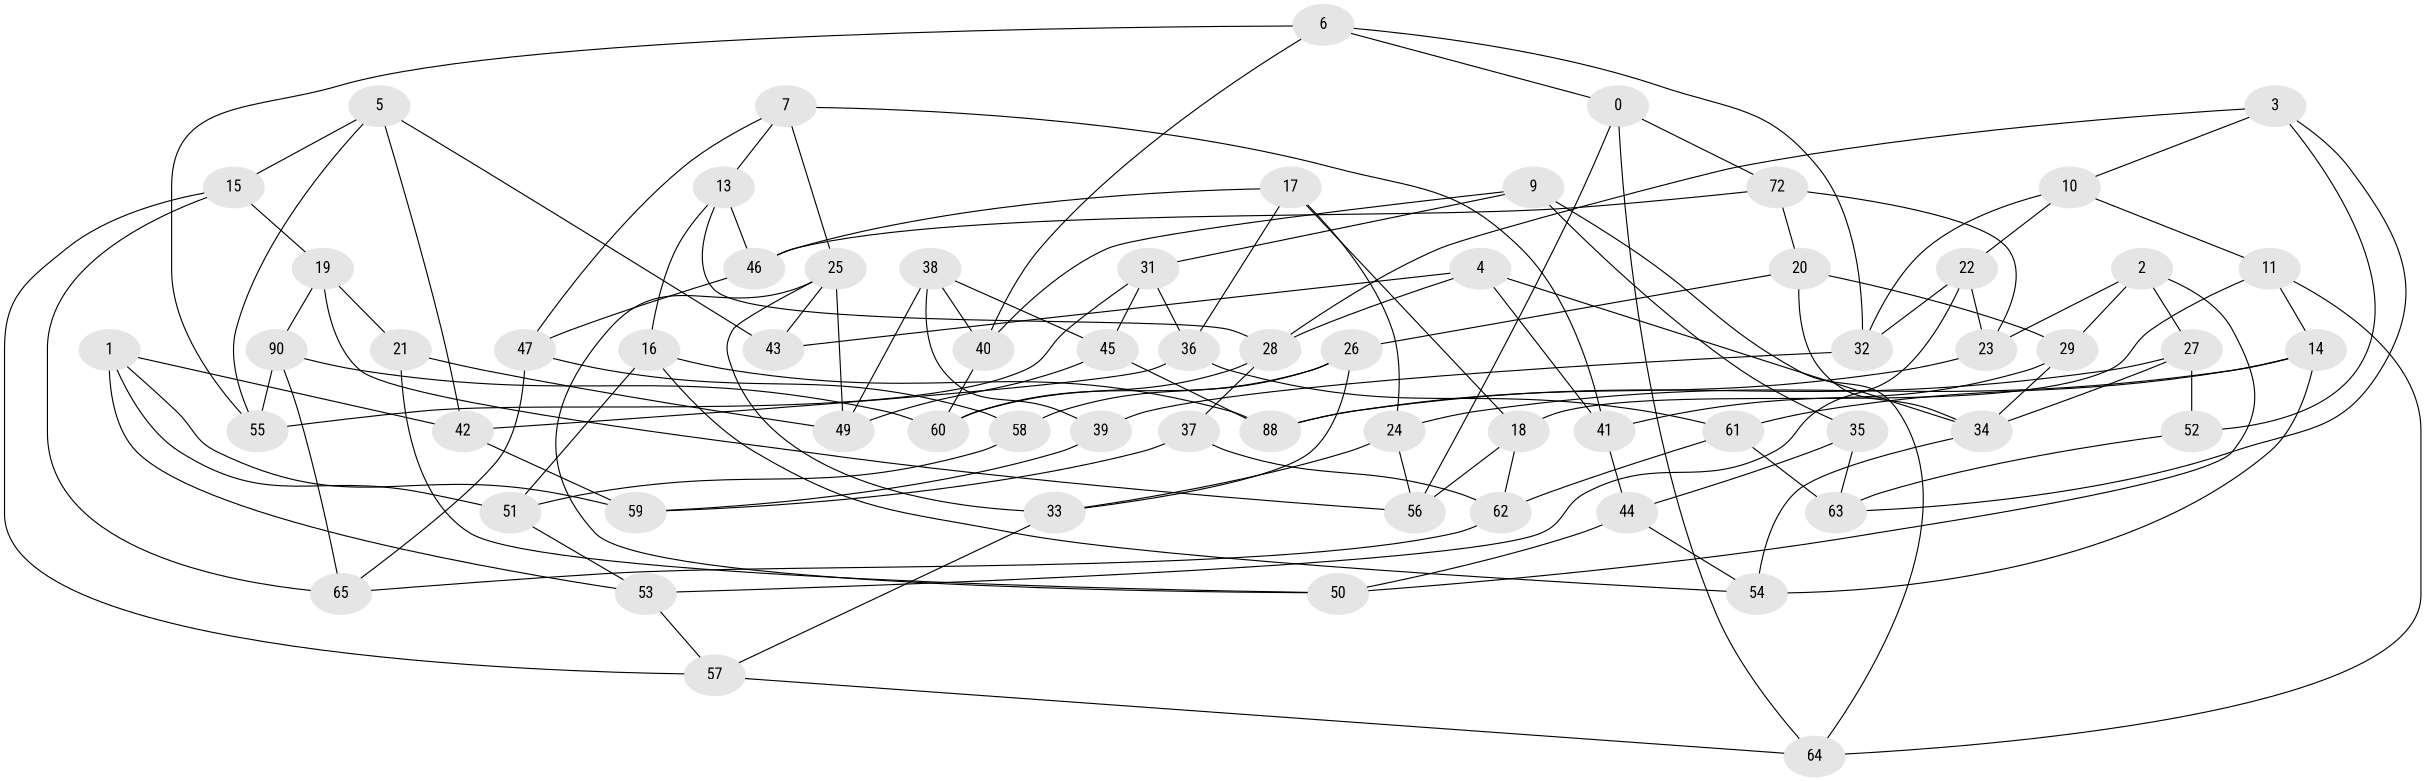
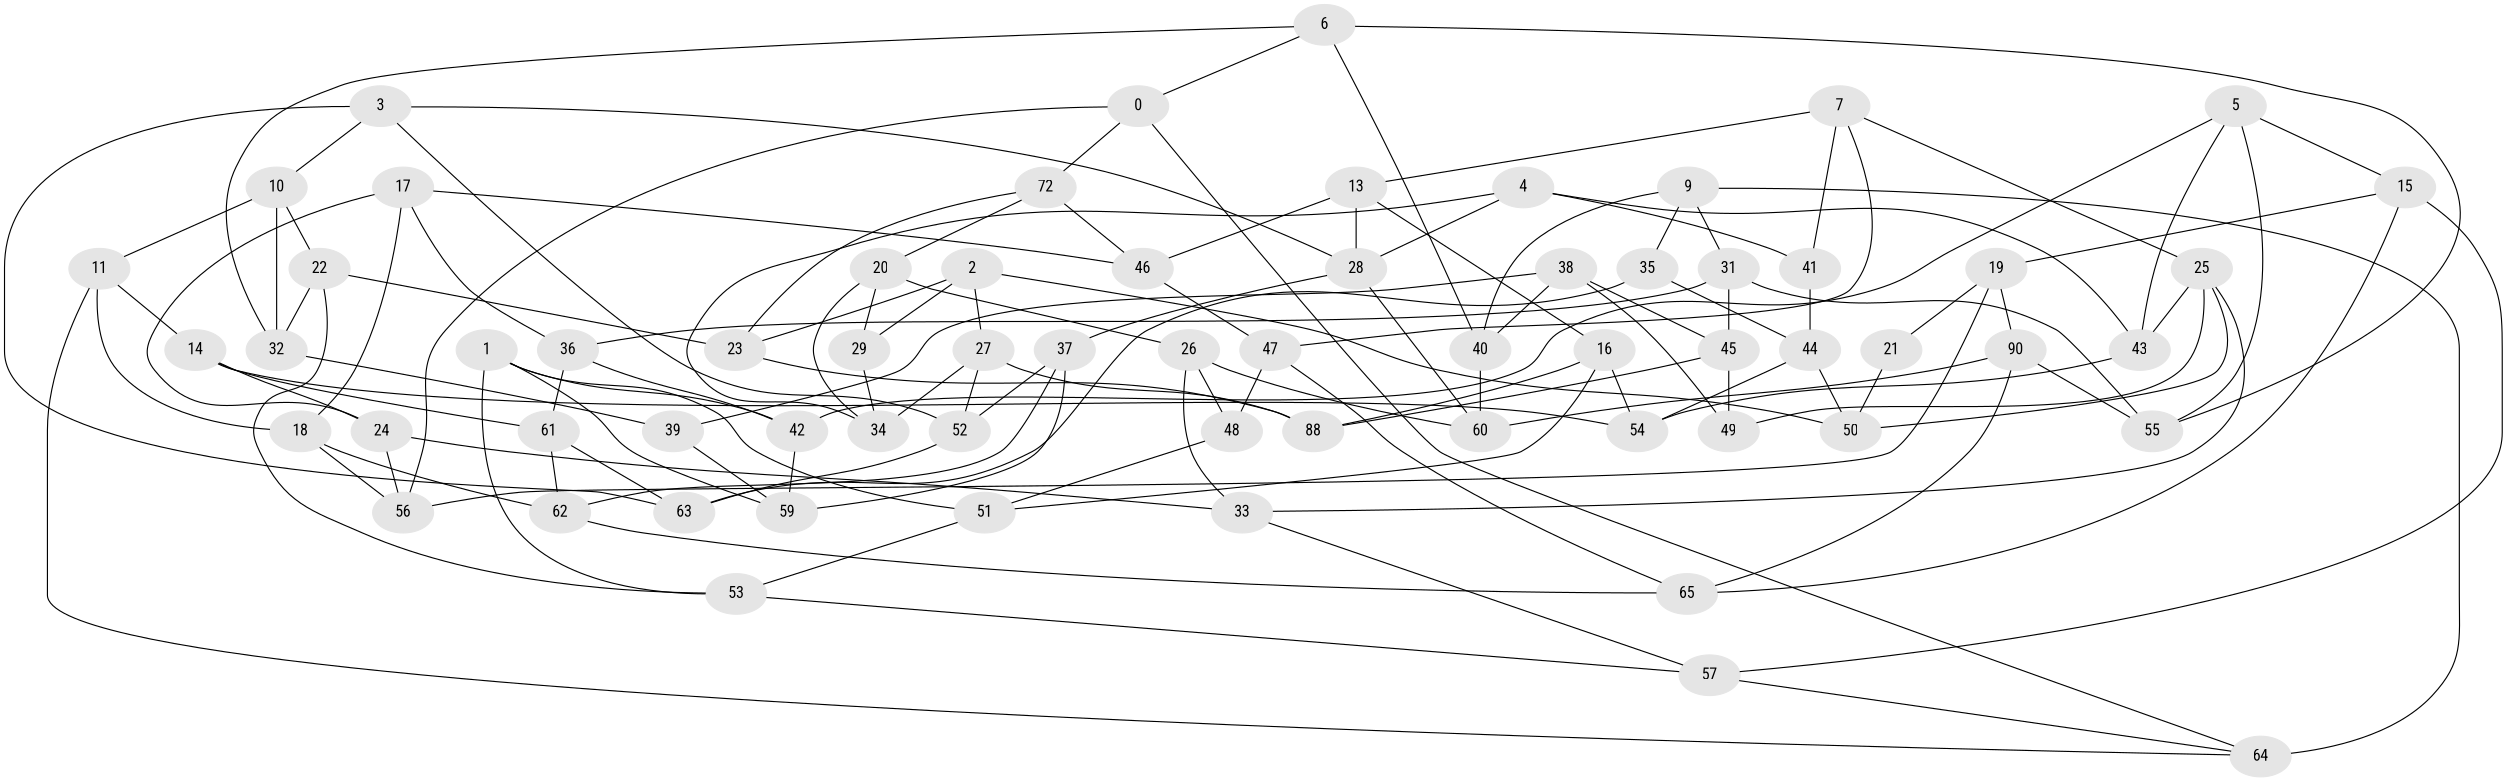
edge "37" -- "52": added
edge "21" -- "49": removed
edge "29" -- "41": removed
node "58": label "58" -> "48"
edge "34" -- "54": now "43" -- "54"
